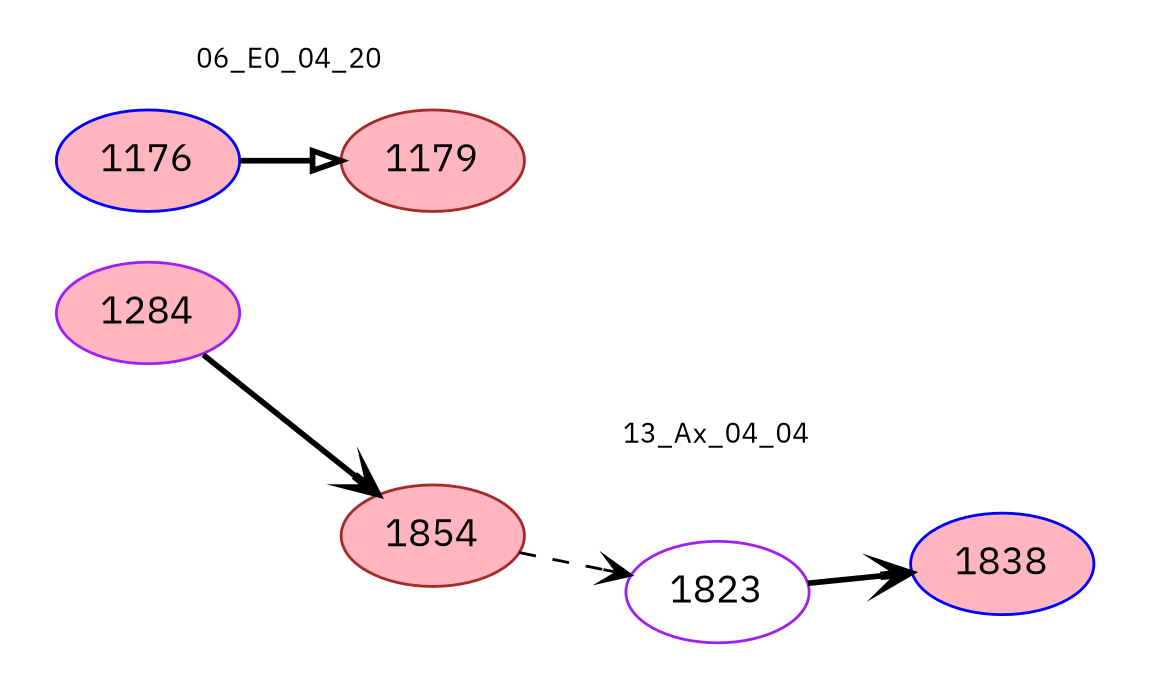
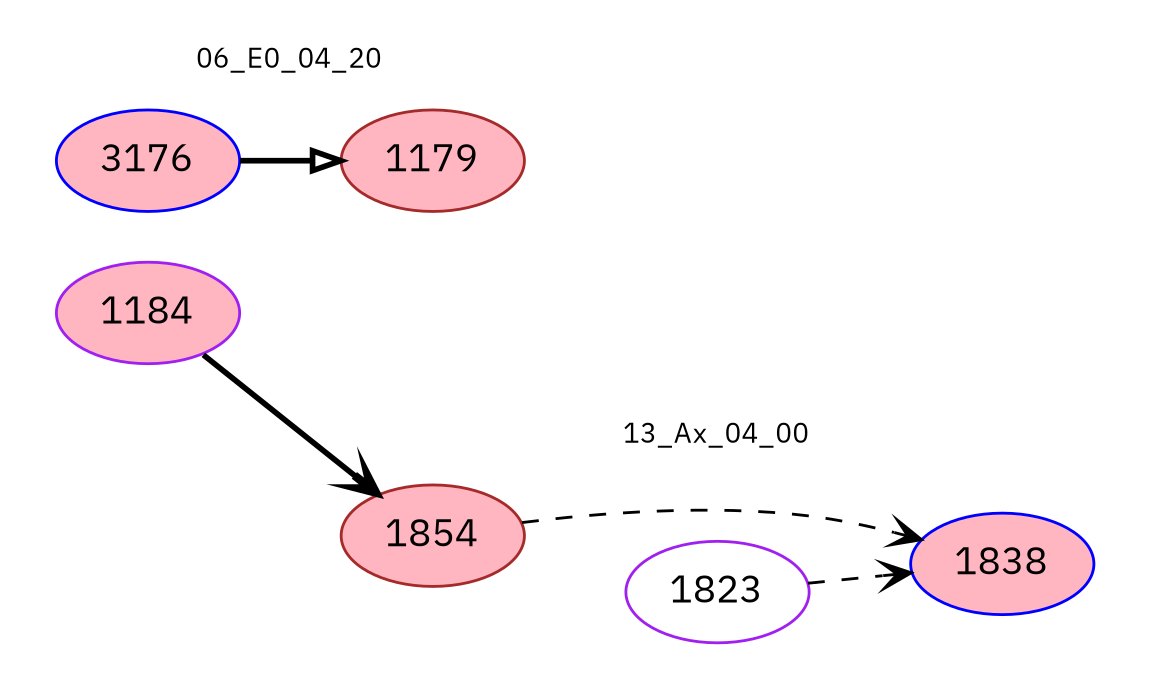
node "1176": label "1176" -> "3176"
node "1284": label "1284" -> "1184"
cluster "13_Ax_04_04": label "13_Ax_04_04" -> "13_Ax_04_00"
edge "1854" -> "1823": now "1854" -> "1838"
edge "1823" -> "1838": style bold -> dashed
